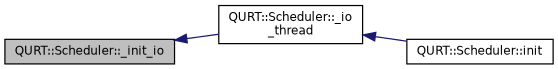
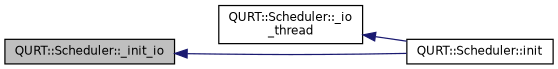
edge "QURT::Scheduler::_io _thread" -> "QURT::Scheduler::_init_io": now "QURT::Scheduler::init" -> "QURT::Scheduler::_init_io"
